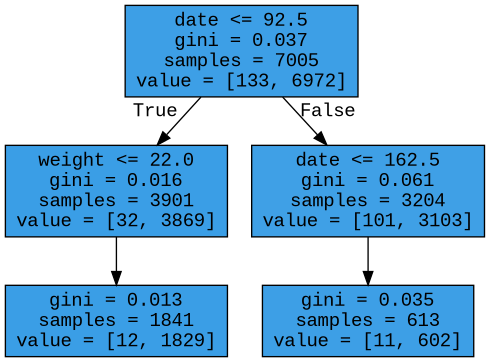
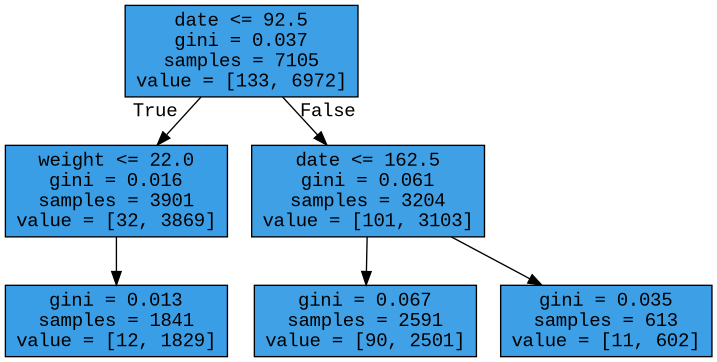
node "date <= 92.5 gini = 0.037 samples = 7005 value = [133, 6972]": label "date <= 92.5 gini = 0.037 samples = 7005 value = [133, 6972]" -> "date <= 92.5 gini = 0.037 samples = 7105 value = [133, 6972]"
node "gini = 0.067 samples = 2591 value = [90, 2501]": added
